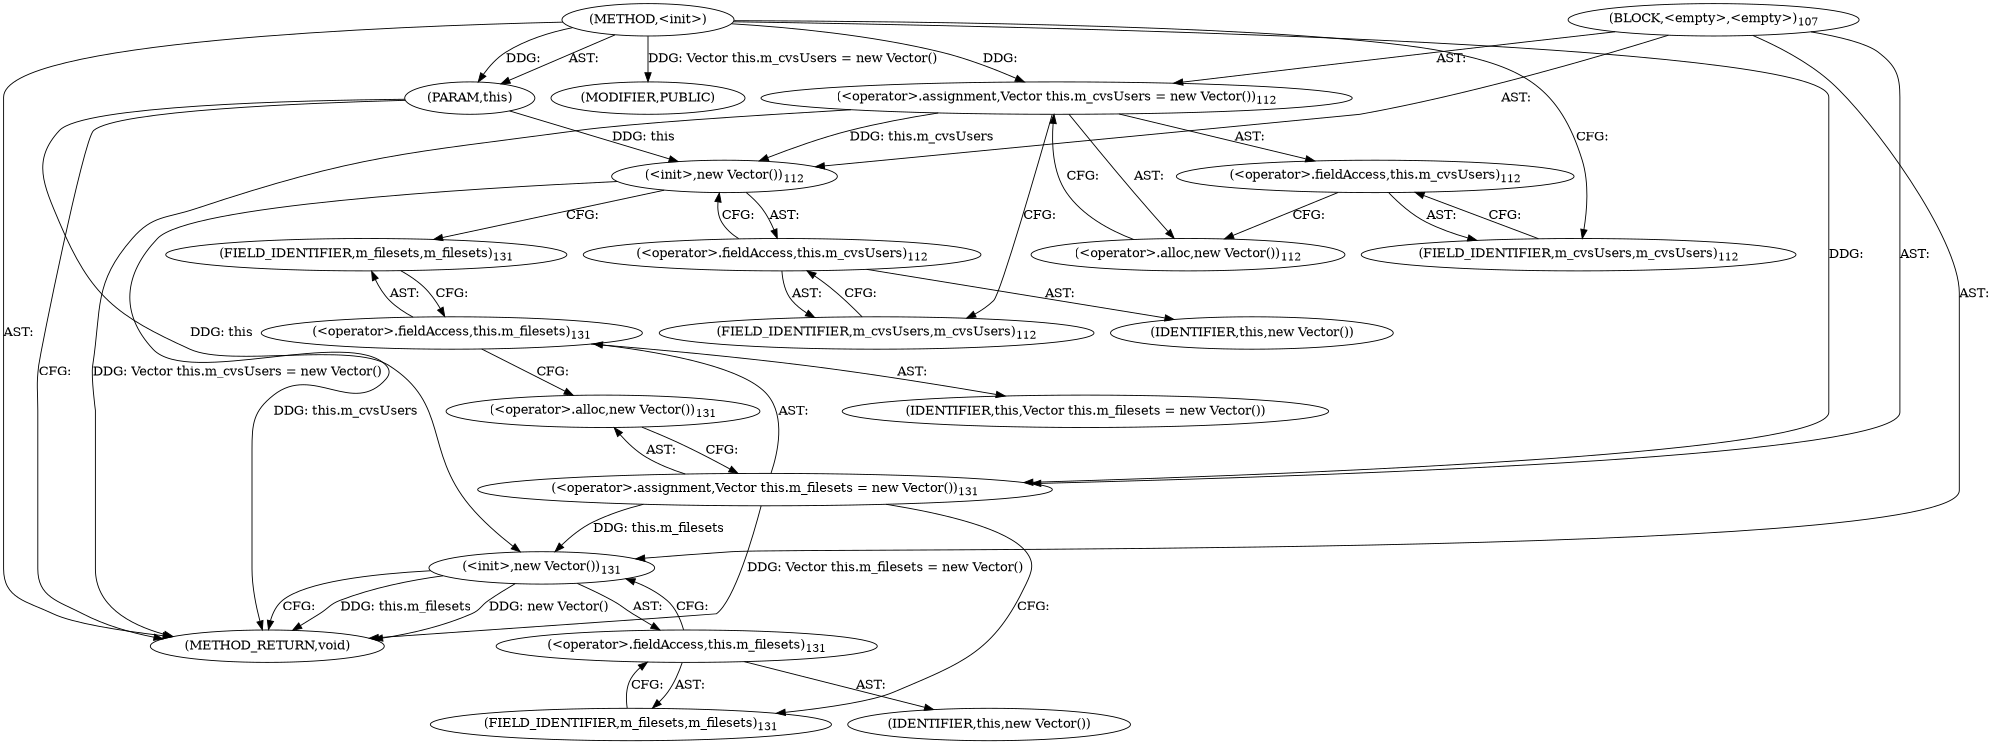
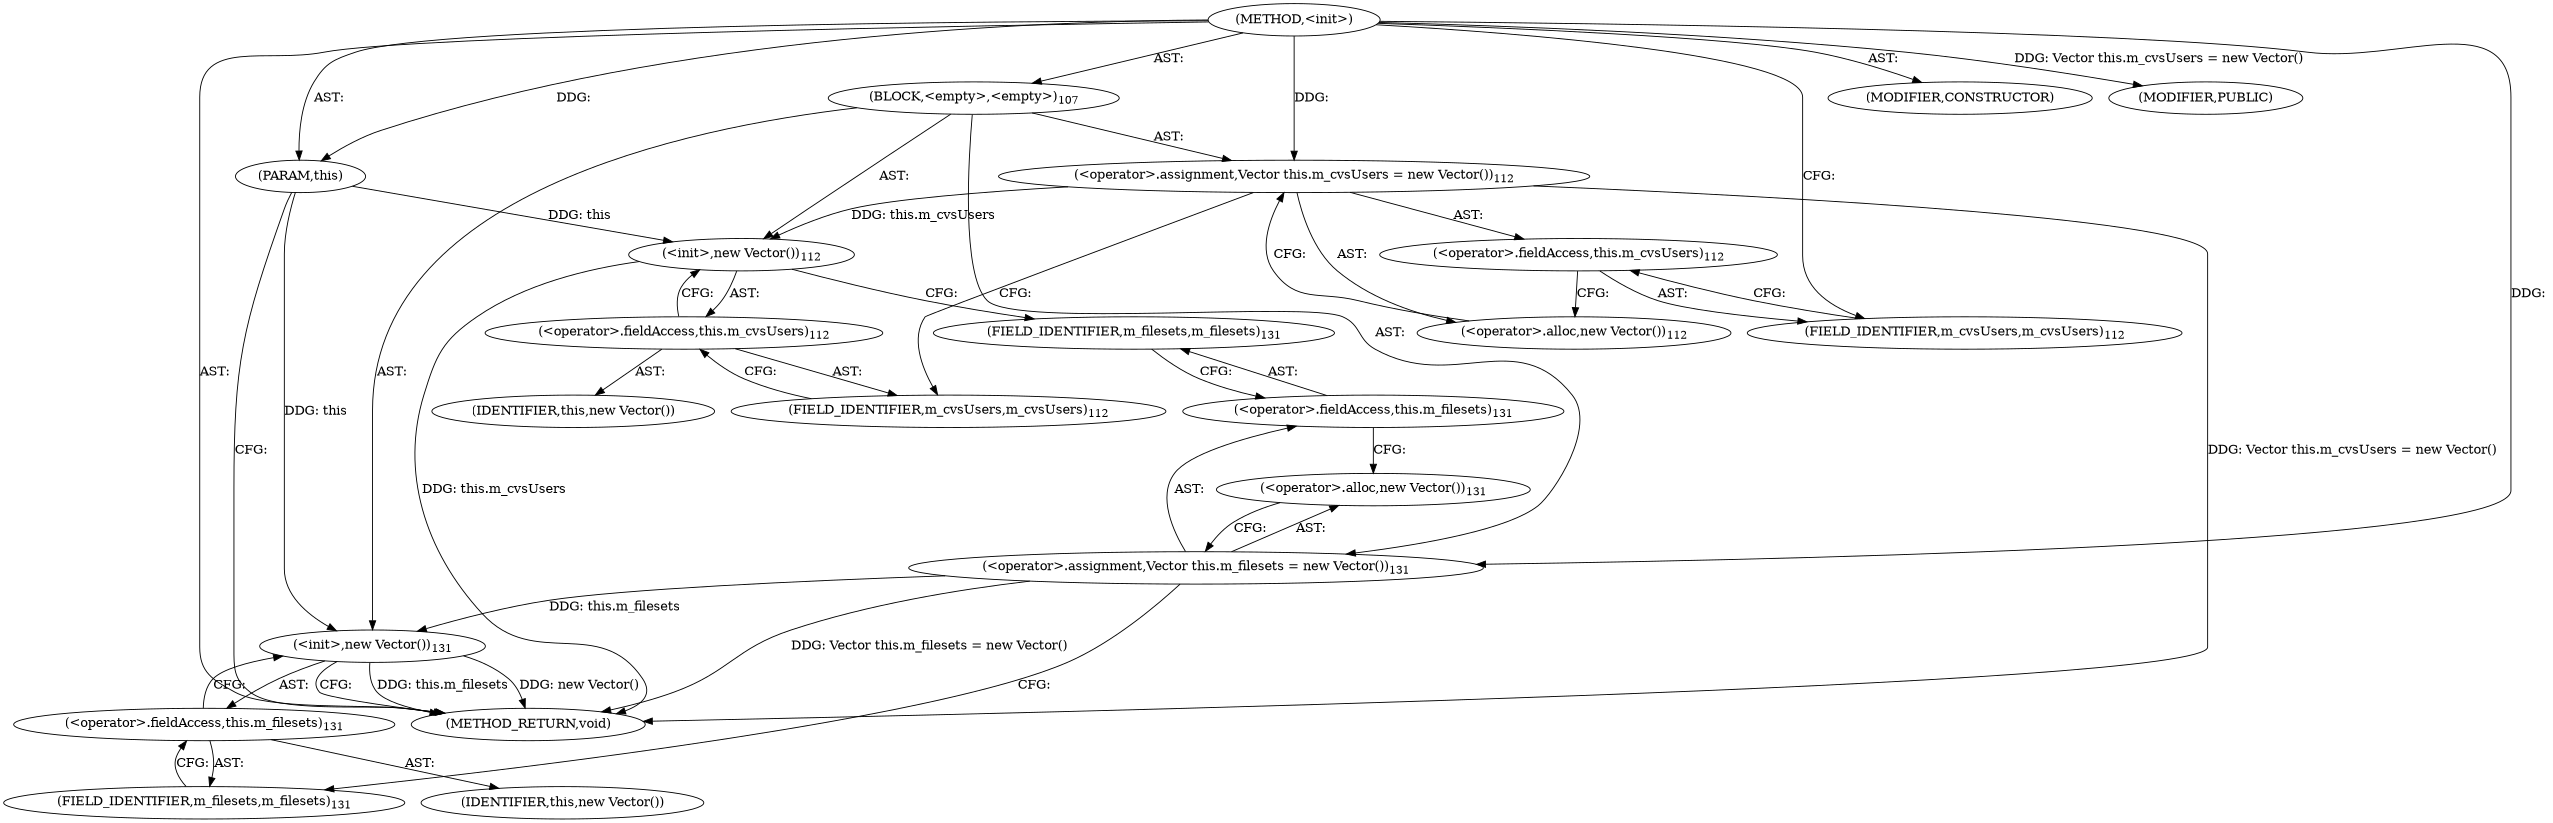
edge "(METHOD,<init>)" -> "(BLOCK,<empty>,<empty>)": added, label "AST:"
node "(MODIFIER,CONSTRUCTOR)": added
node "(IDENTIFIER,this,Vector this.m_filesets = new Vector())": removed
